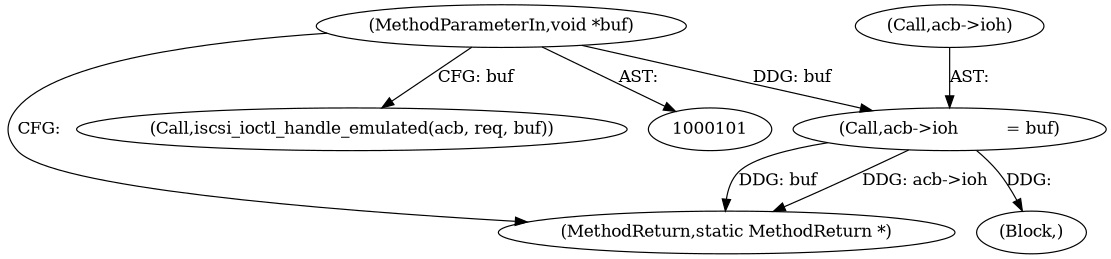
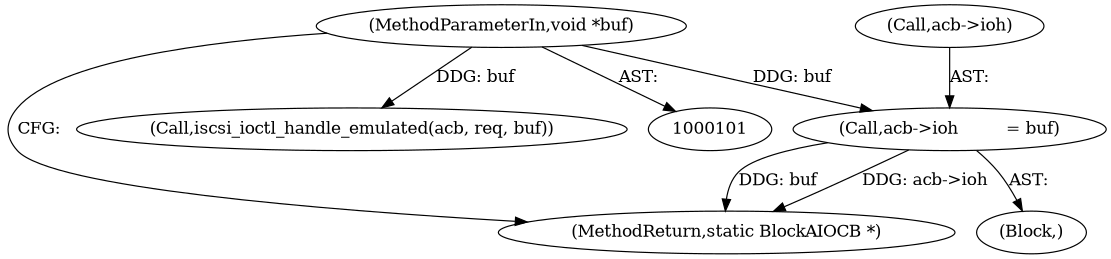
edge "(MethodParameterIn,void *buf)" -> "(Call,iscsi_ioctl_handle_emulated(acb, req, buf))": label "CFG: buf" -> "DDG: buf"
edge "(Call,acb->ioh         = buf)" -> "(Block,)": label "DDG: " -> "AST: "
node "(MethodReturn,static MethodReturn *)": label "(MethodReturn,static MethodReturn *)" -> "(MethodReturn,static BlockAIOCB *)"
